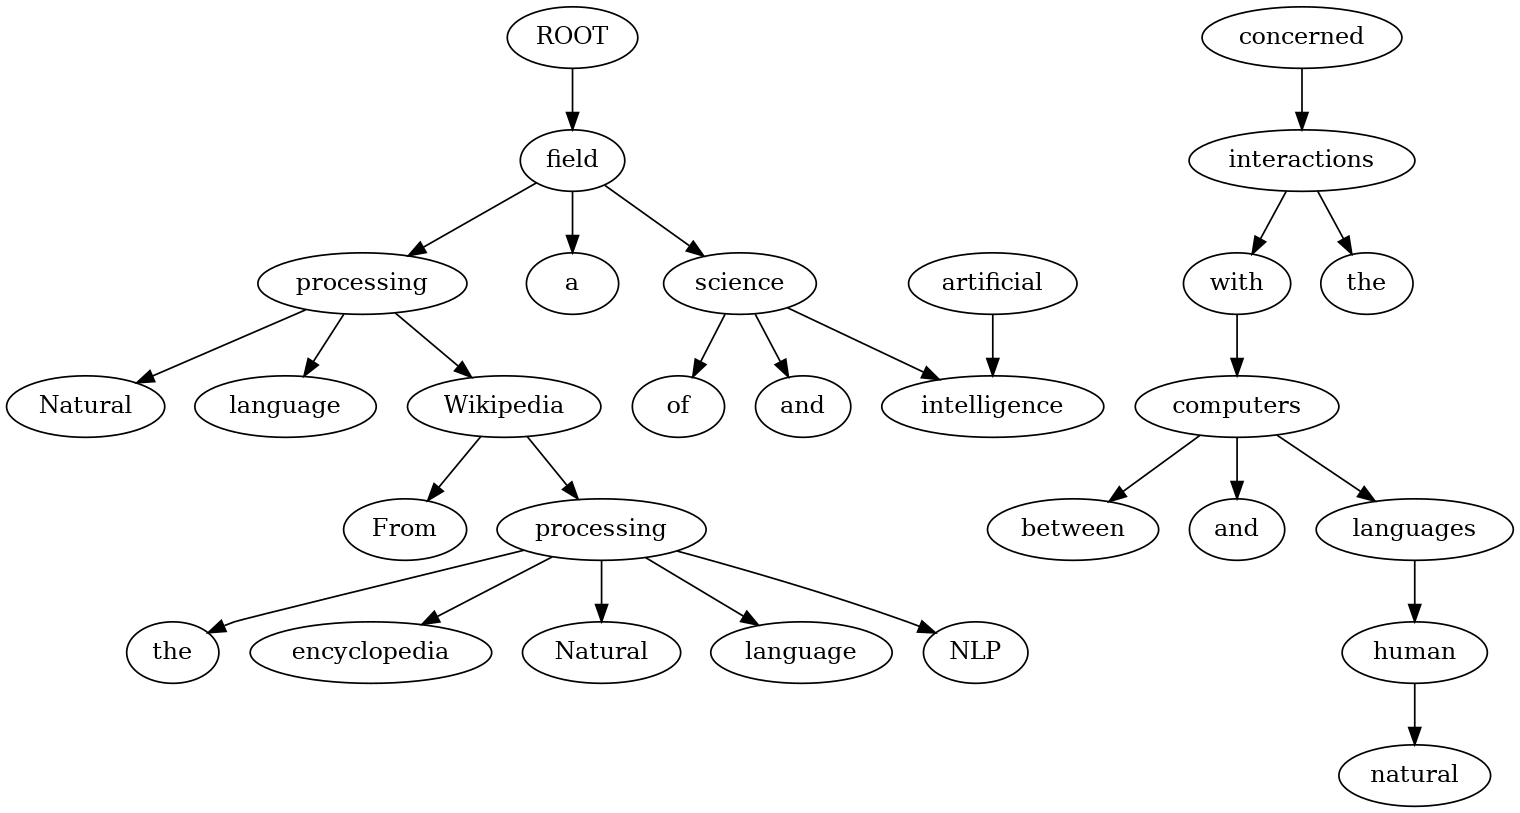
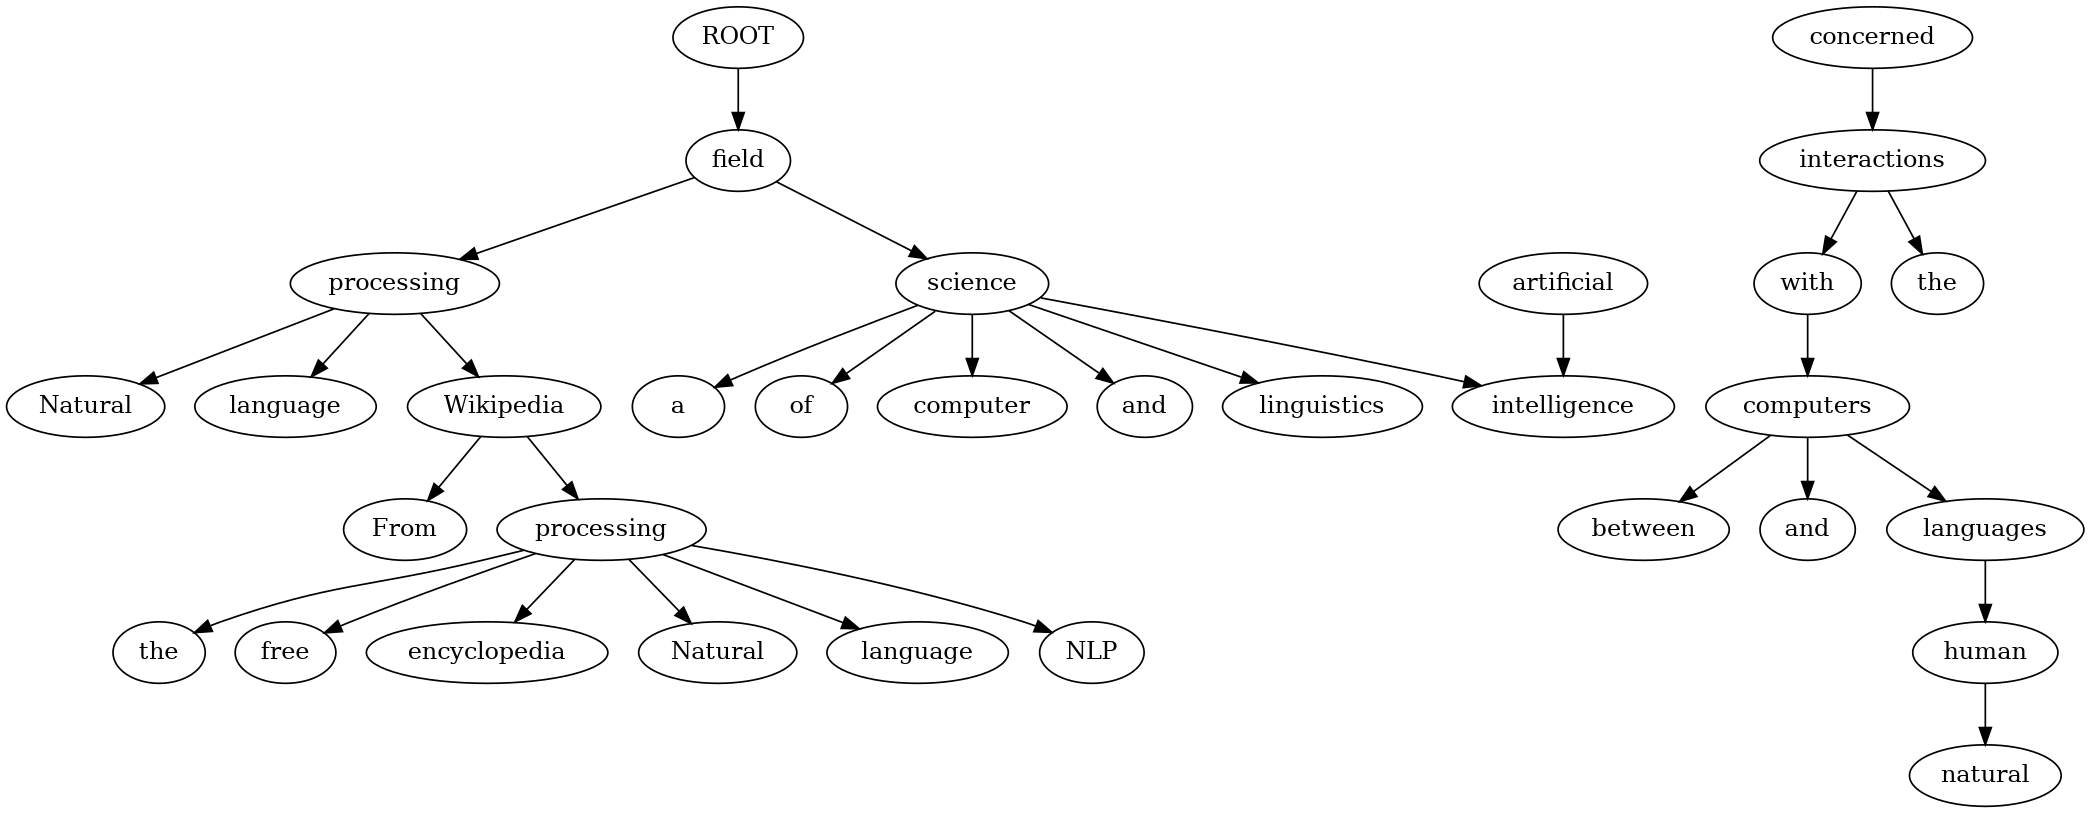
edge "field" -> "a": now "science" -> "a"
node "computer": added
node "linguistics": added
node "free": added
